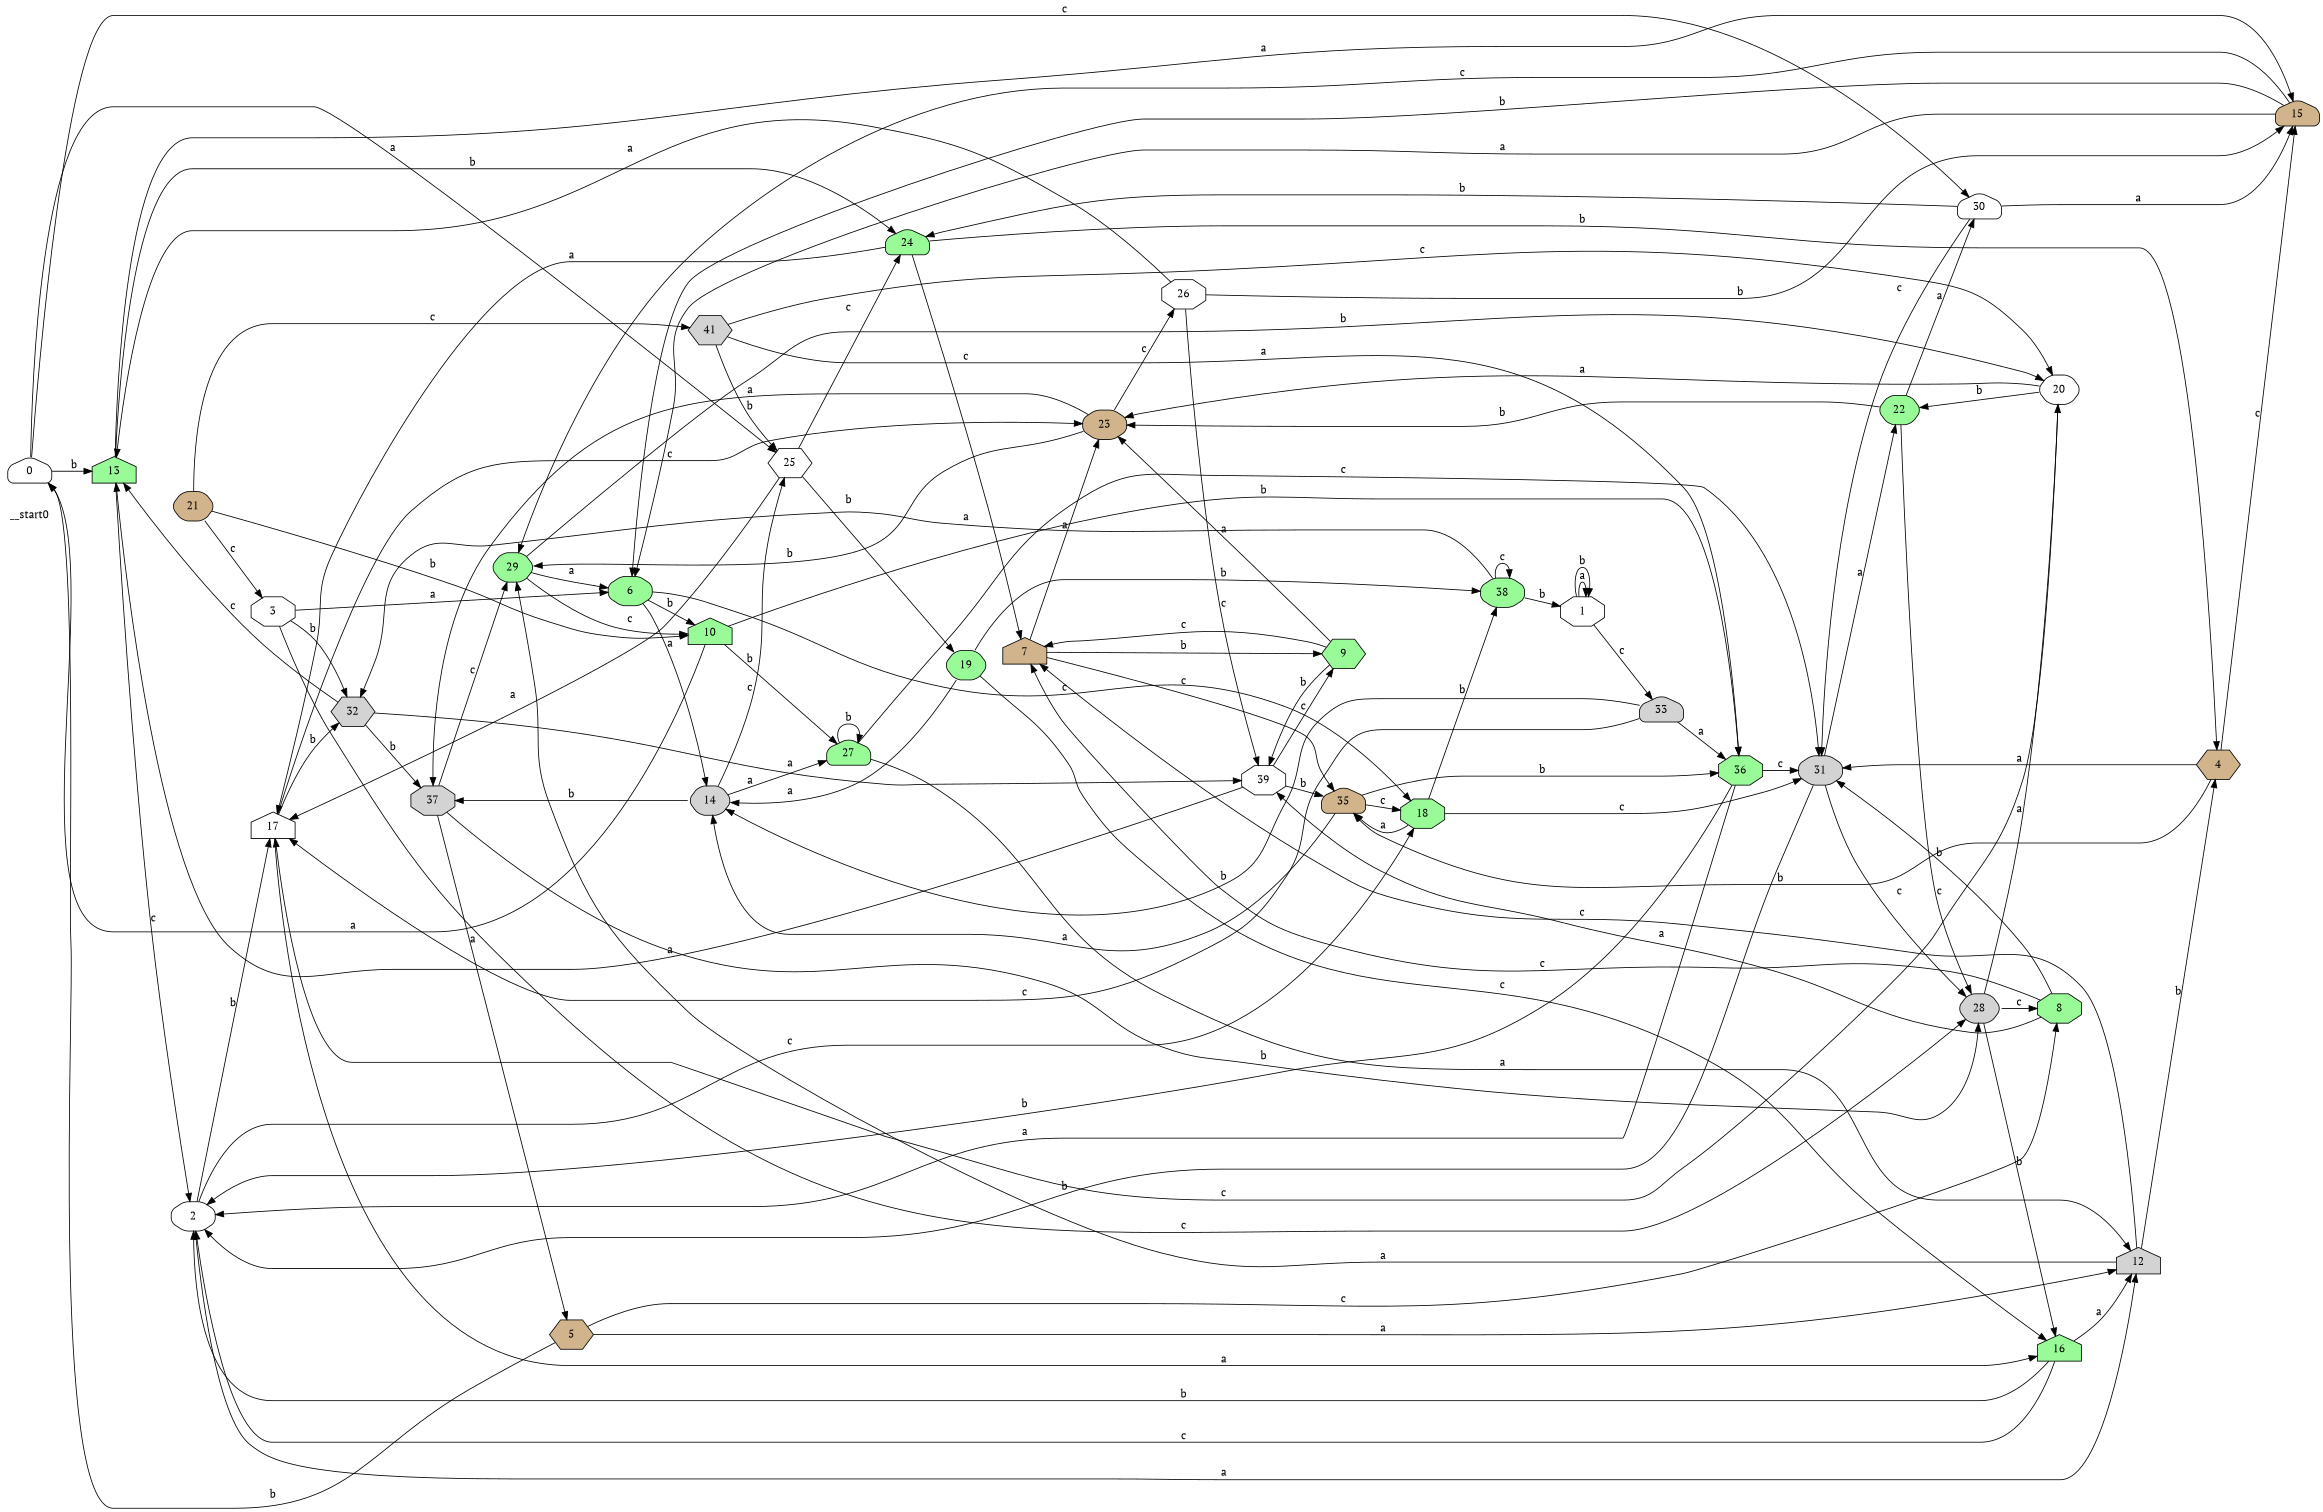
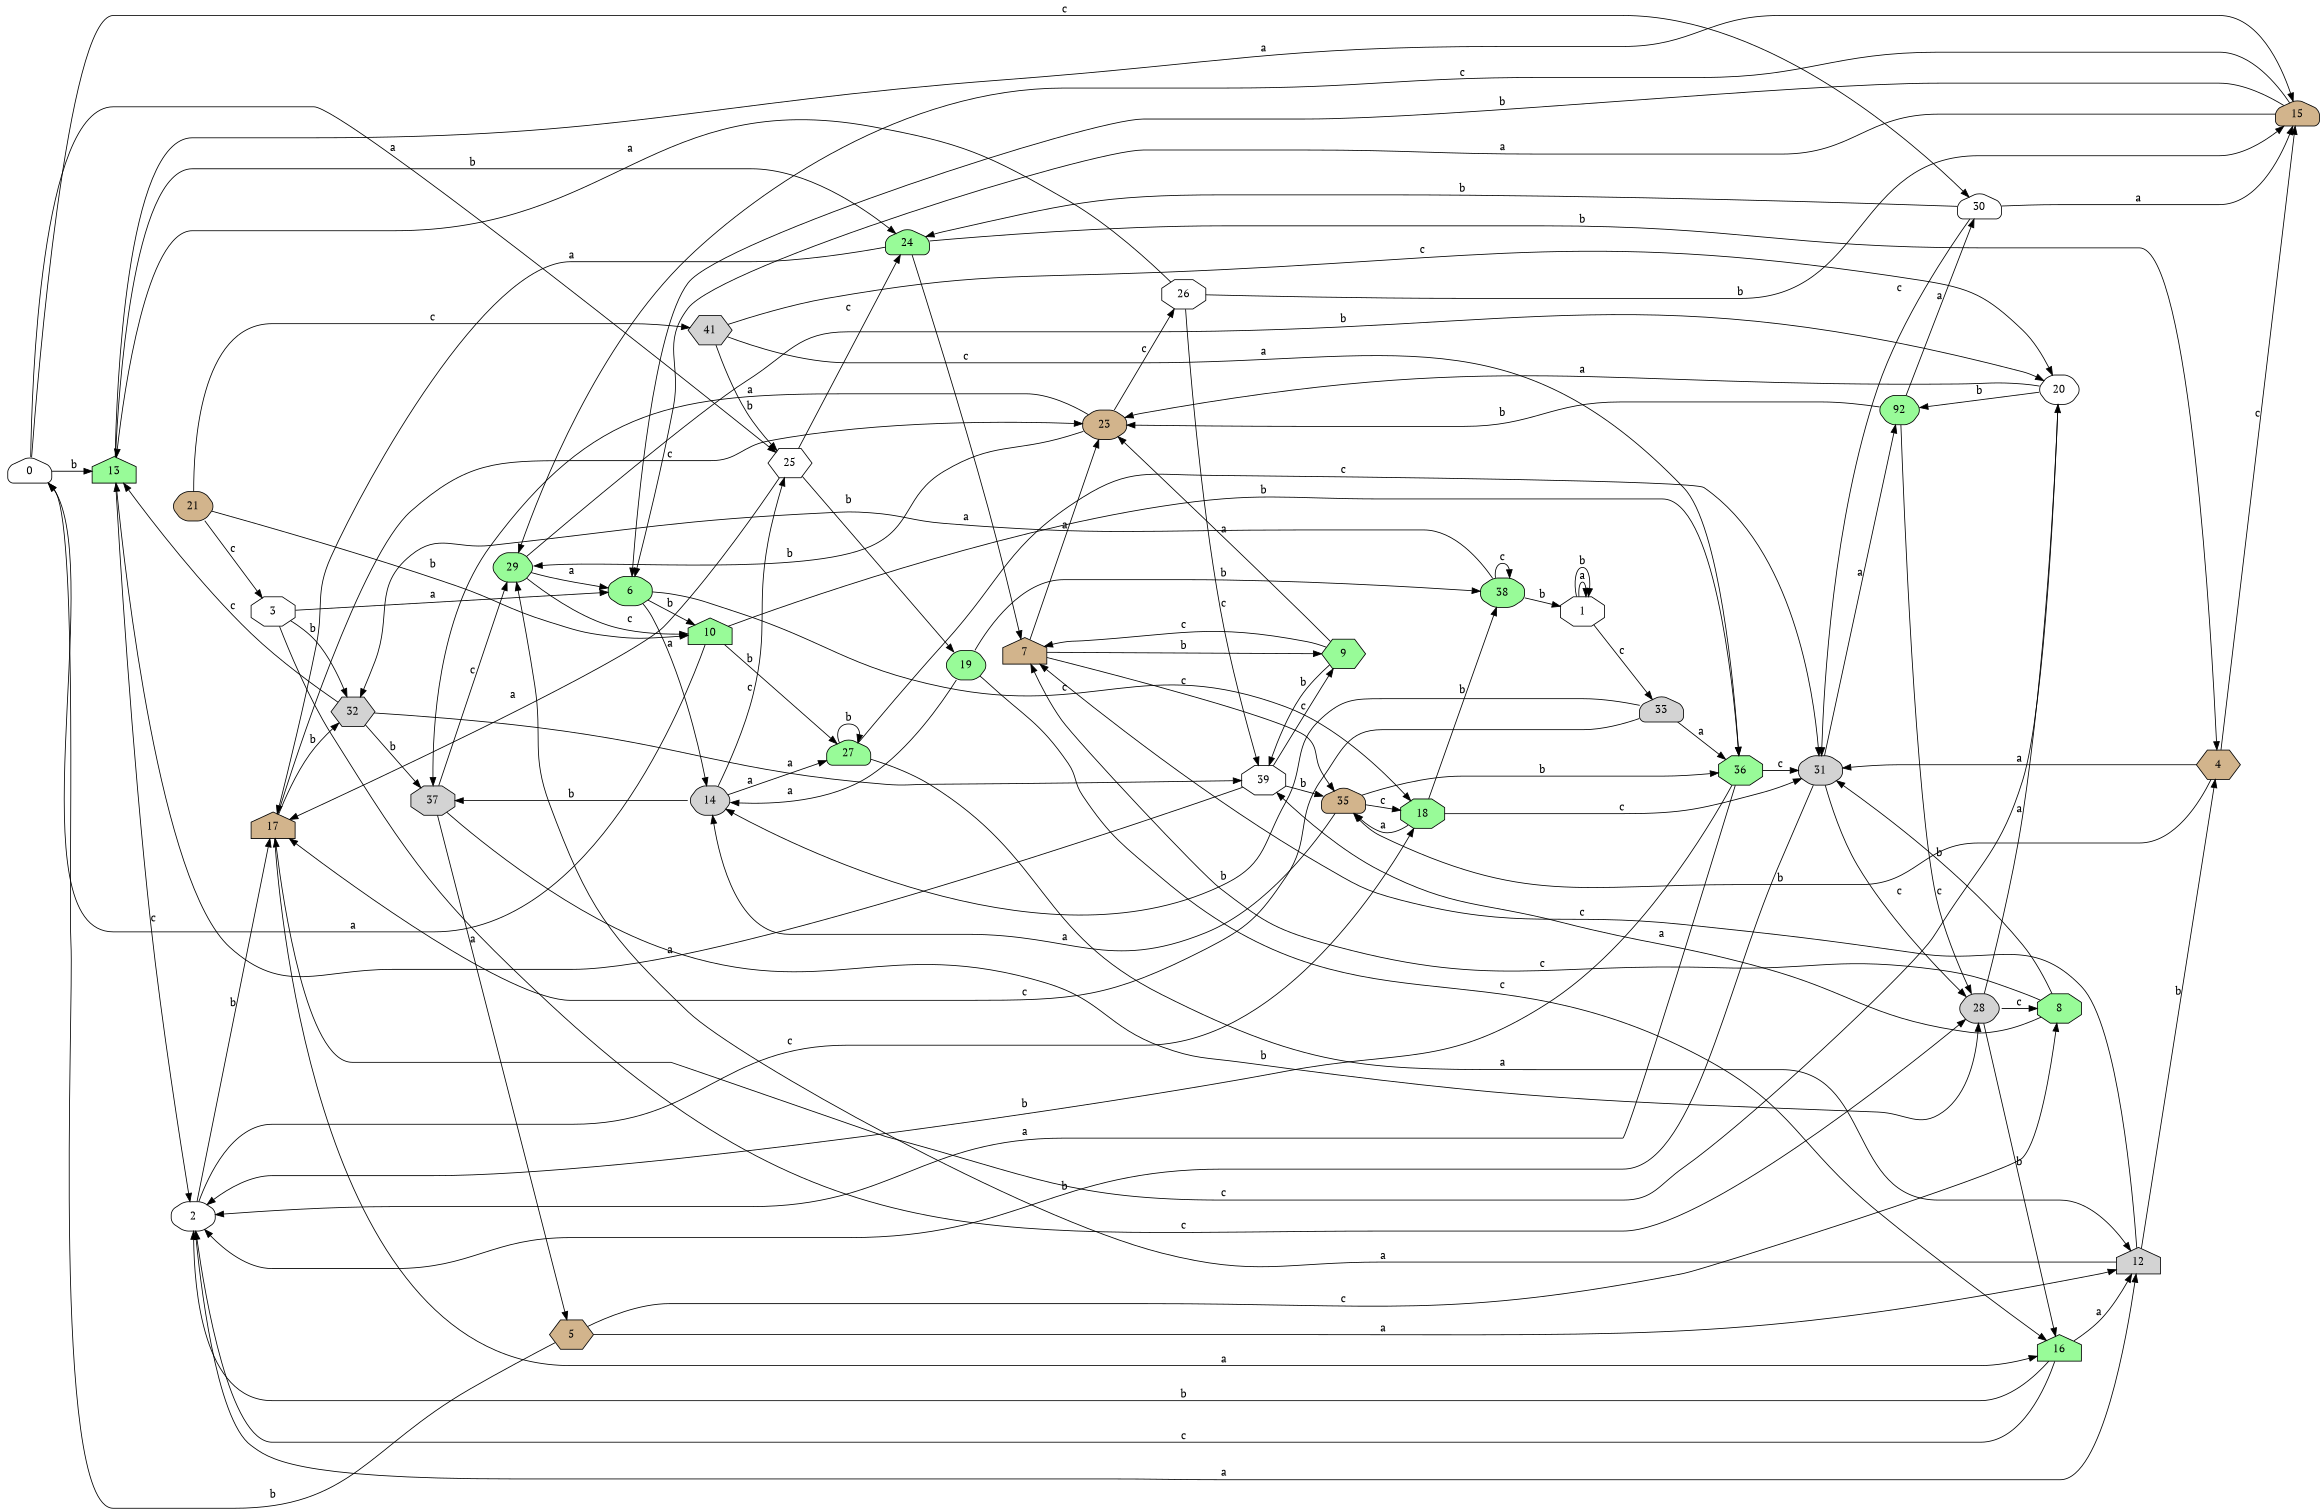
node "22": label "22" -> "92"
node "__start0": removed
node "17": fillcolor white -> tan
